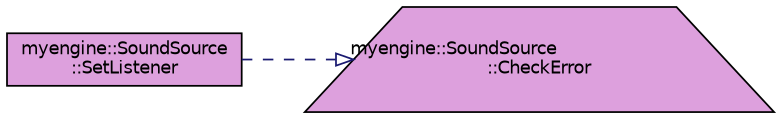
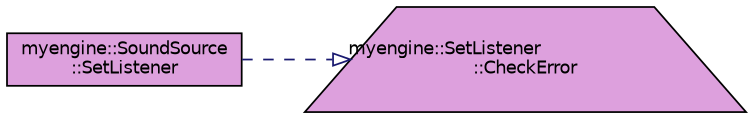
node "myengine::SoundSource ::CheckError": label "myengine::SoundSource ::CheckError" -> "myengine::SetListener ::CheckError"
